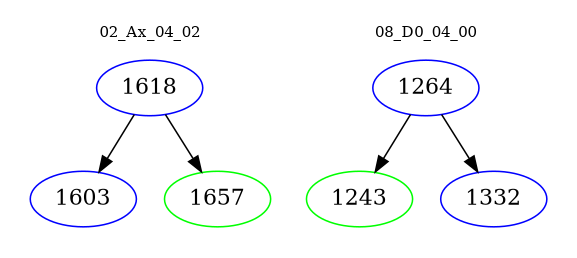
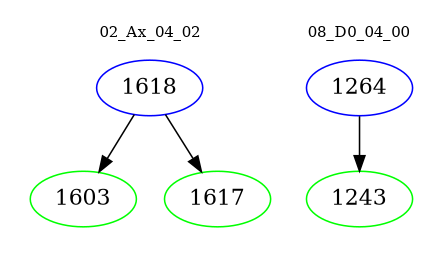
node "1603": color blue -> green
node "1657": label "1657" -> "1617"
node "1332": removed
